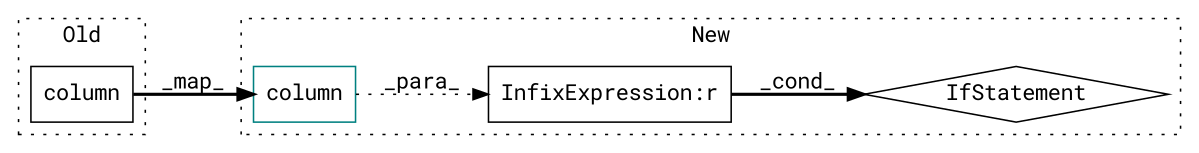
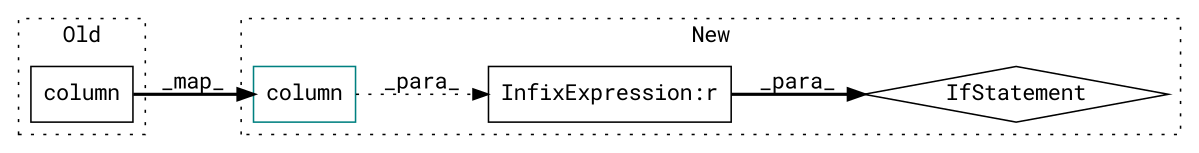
edge "InfixExpression:r" -> "IfStatement": label "_cond_" -> "_para_"
